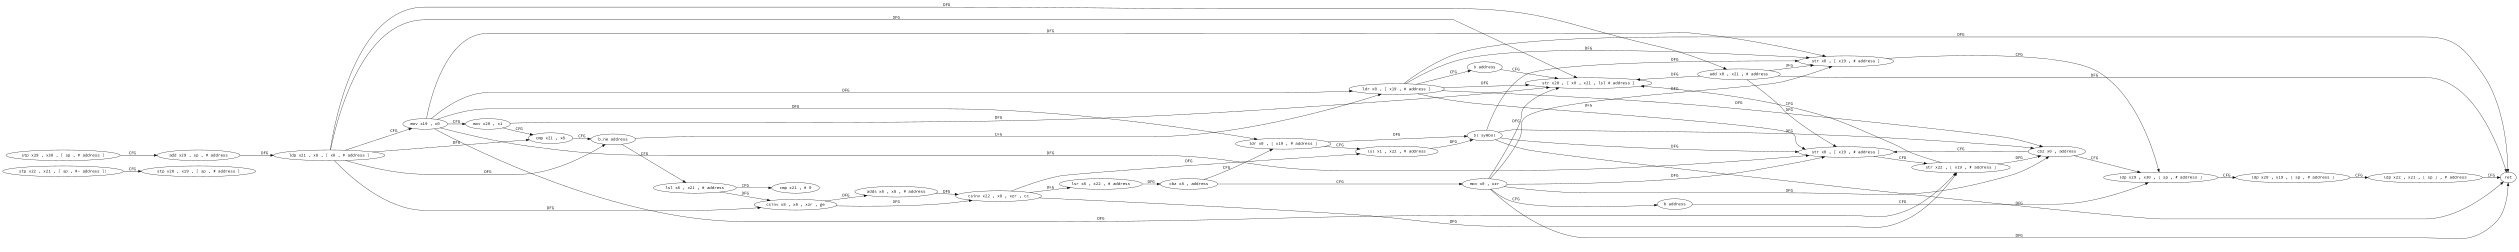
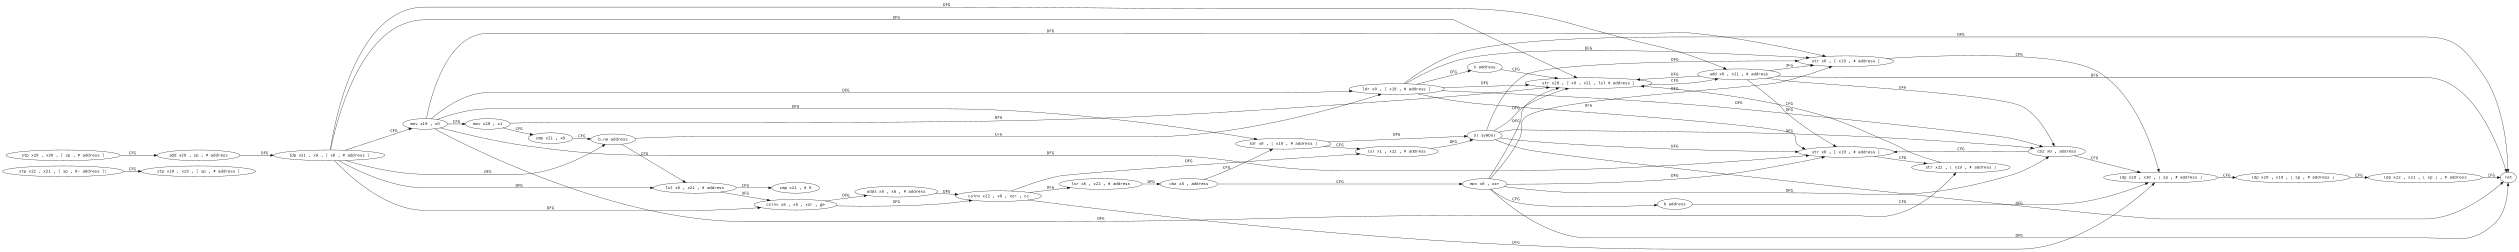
edge "str x20 , [ x0 , x21 , lsl # address ]" -> "add x0 , x21 , # address": added, label "CFG"
edge "bl symbol" -> "str x20 , [ x0 , x21 , lsl # address ]": added, label "DFG"
edge "ldp x21 , x8 , [ x0 , # address ]" -> "cmp x21 , x8": now "ldp x21 , x8 , [ x0 , # address ]" -> "lsl x8 , x21 , # address"
edge "str x22 , [ x19 , # address ]" -> "cbz x0 , address": now "add x0 , x21 , # address" -> "cbz x0 , address"
edge "csinv x22 , x8 , xzr , cc" -> "str x22 , [ x19 , # address ]": now "csinv x22 , x8 , xzr , cc" -> "ldp x29 , x30 , [ sp , # address ]"
